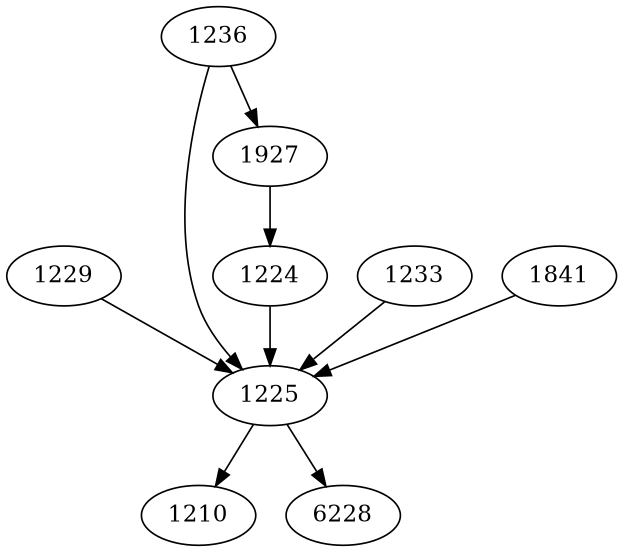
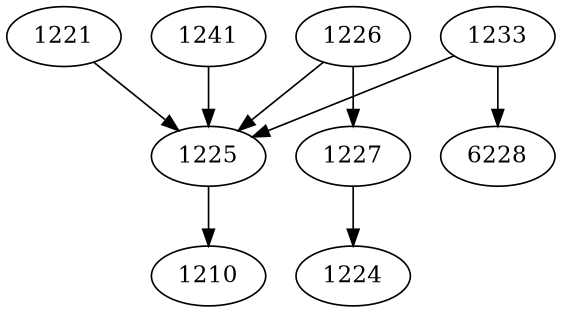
node "1236": label "1236" -> "1226"
node "1927": label "1927" -> "1227"
node "1229": label "1229" -> "1221"
node "1841": label "1841" -> "1241"
edge "1224" -> "1225": removed
edge "1225" -> "6228": now "1233" -> "6228"
